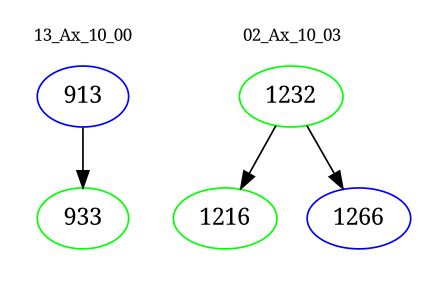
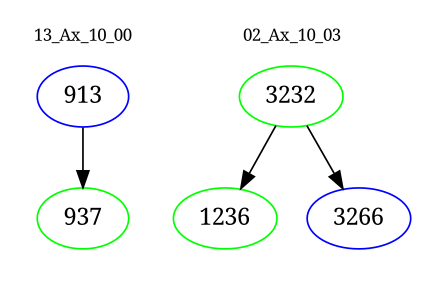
node "1232": label "1232" -> "3232"
node "933": label "933" -> "937"
node "1216": label "1216" -> "1236"
node "1266": label "1266" -> "3266"
